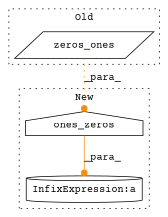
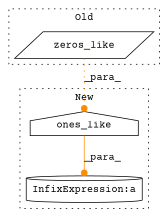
node "zeros_ones": label "zeros_ones" -> "zeros_like"
node "ones_zeros": label "ones_zeros" -> "ones_like"
